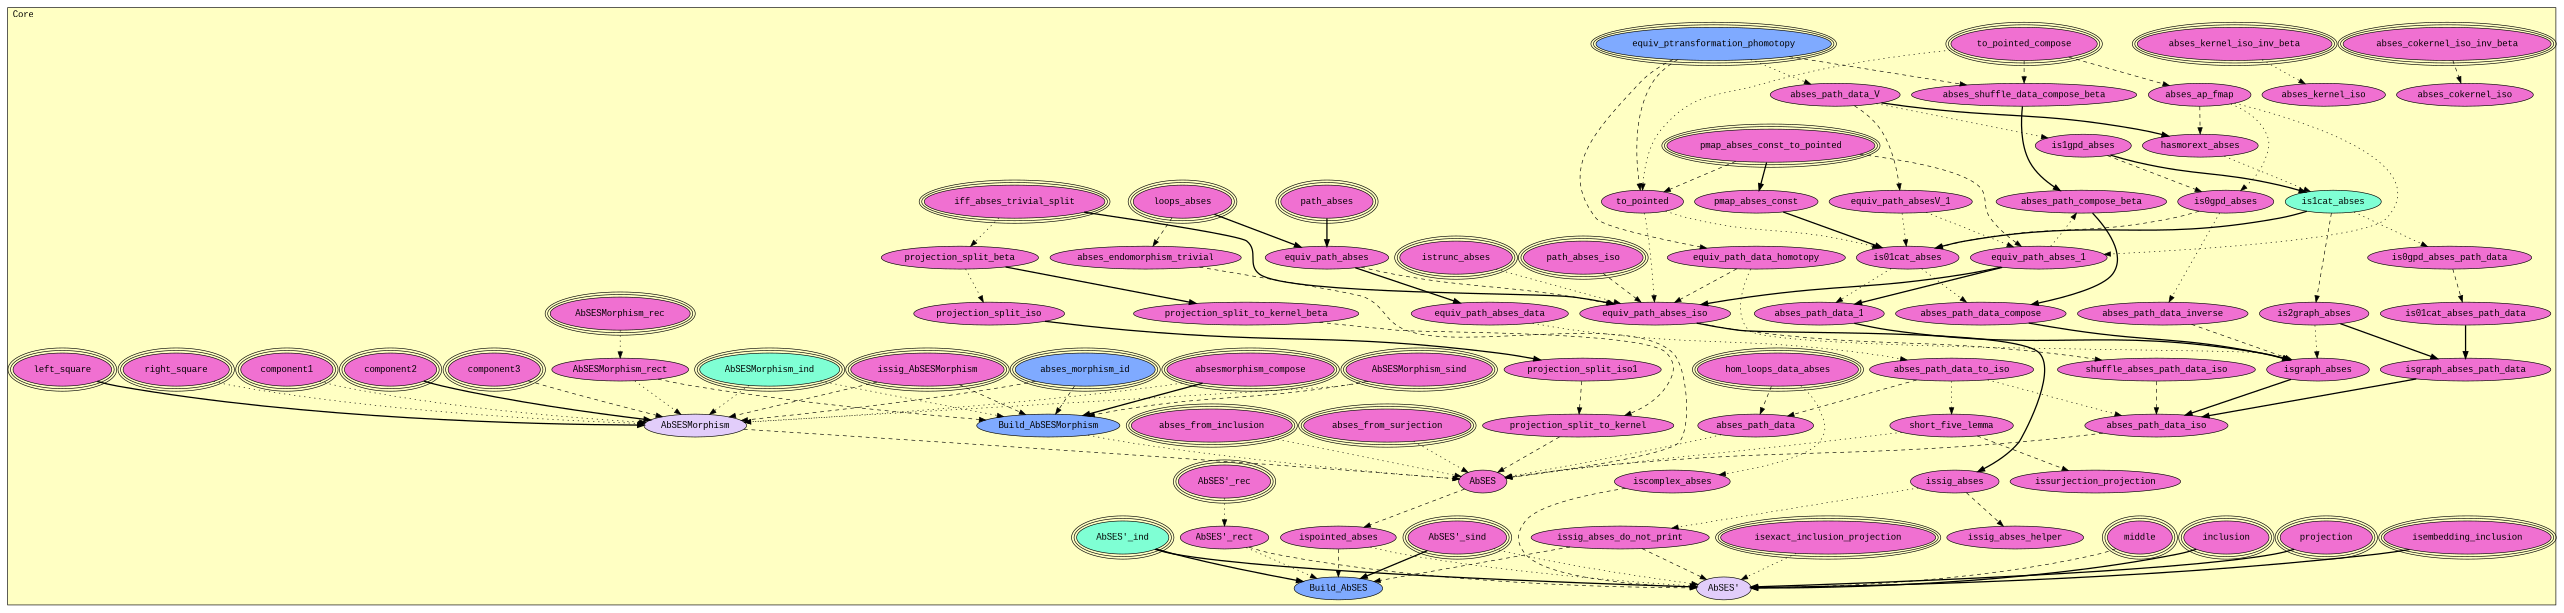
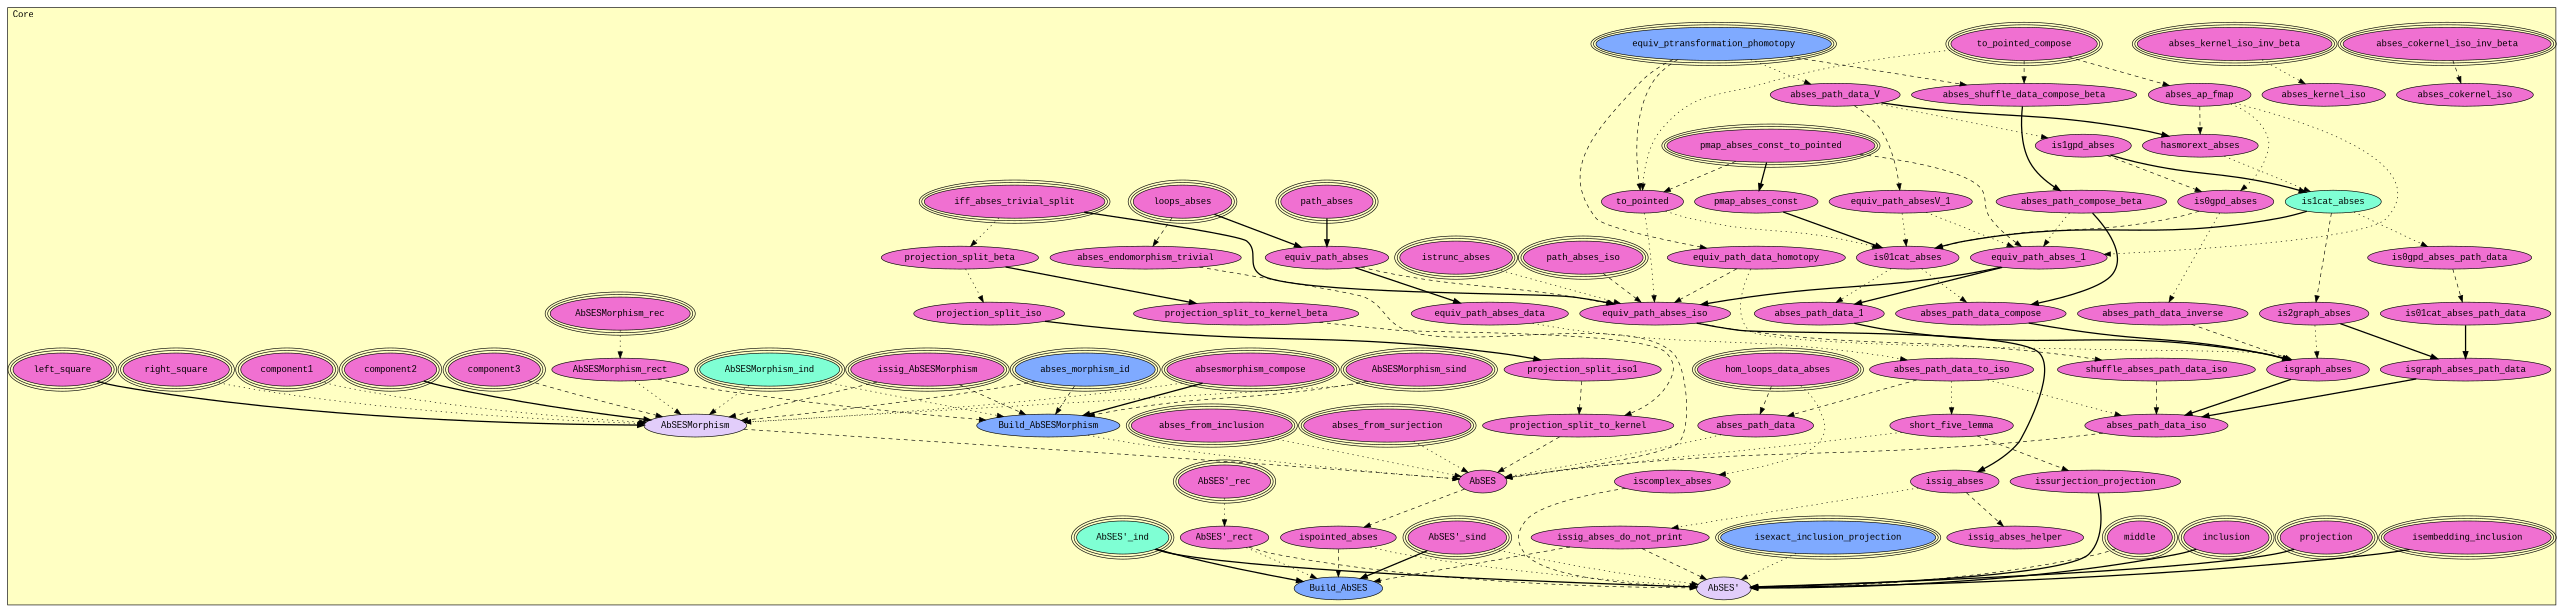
edge "equiv_path_abses_1" -> "abses_path_compose_beta": reversed
node "isexact_inclusion_projection": fillcolor #f070d1 -> #7faaff
edge "issurjection_projection" -> "AbSES'": added
